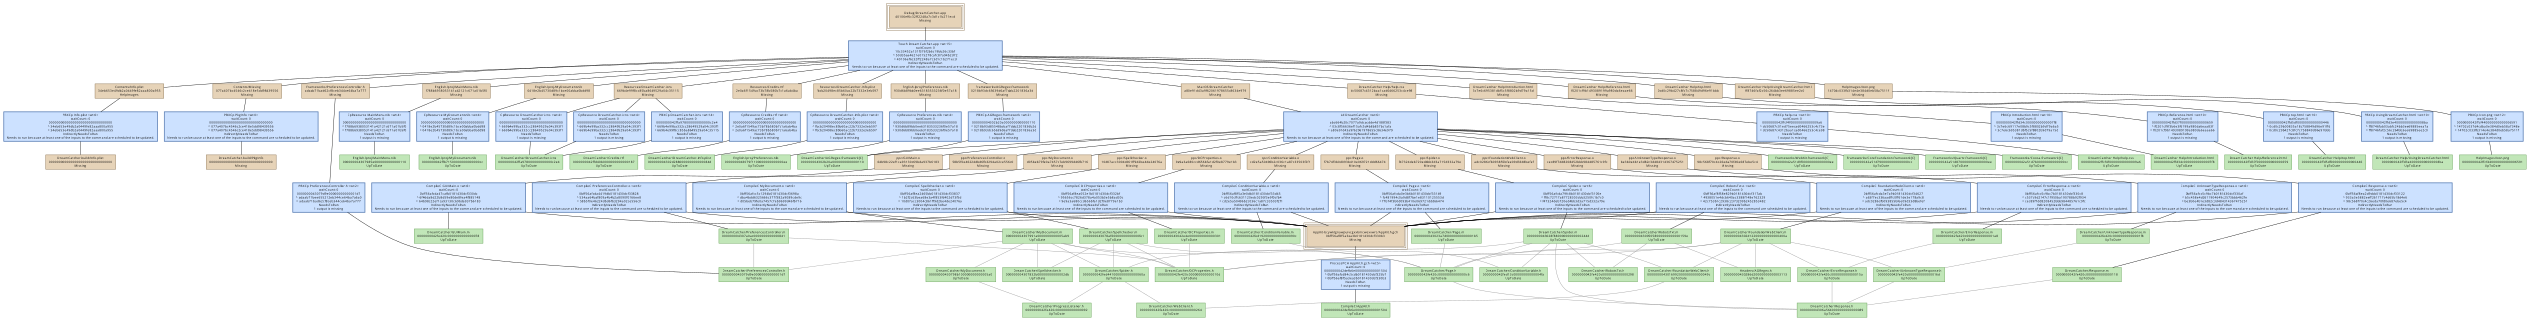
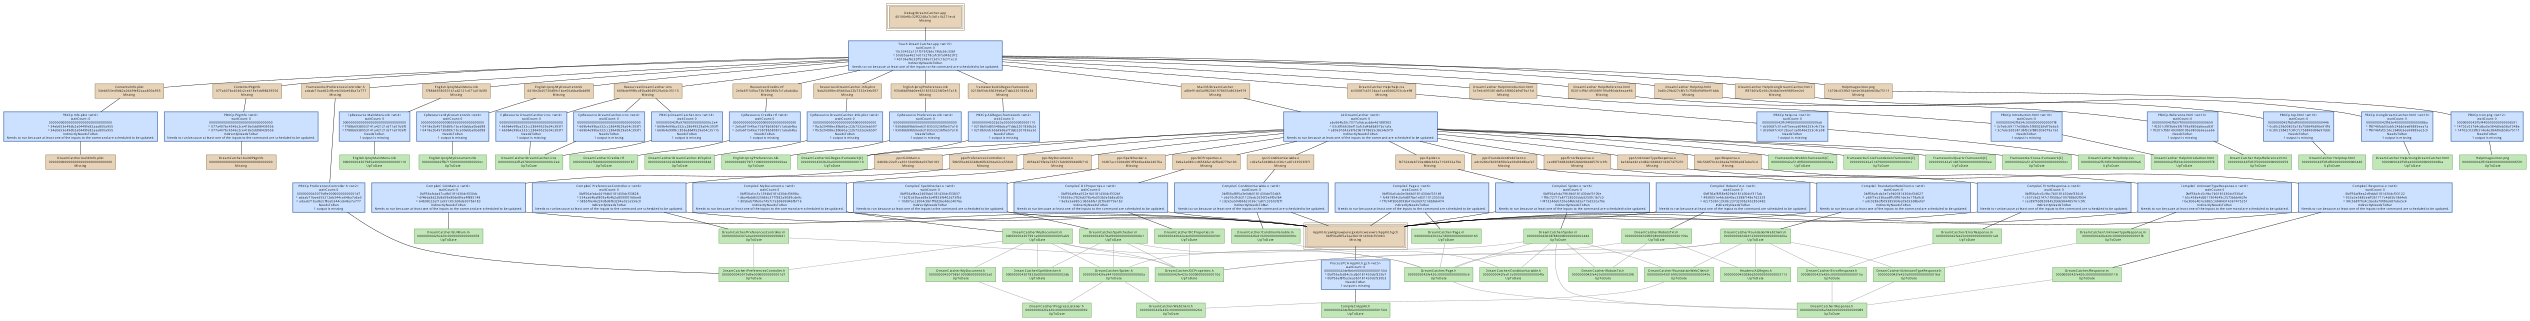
node "Contents/Info.plist 34eb653e49db2a0449fe82aaa800a955 HelpImages": label "Contents/Info.plist 34eb653e49db2a0449fe82aaa800a955 HelpImages" -> "Contents/Info.plist 34eb653e49db2a0449fe82aaa800a955 Missing"
node "Contents/Missing 077a407bc4546c2ce418e5dd98439556 Missing": label "Contents/Missing 077a407bc4546c2ce418e5dd98439556 Missing" -> "Contents/PkgInfo 077a407bc4546c2ce418e5dd98439556 Missing"
node "ppc/Page.o f7b74f3b0d093b410e069721ddd66474 Missing": removed
